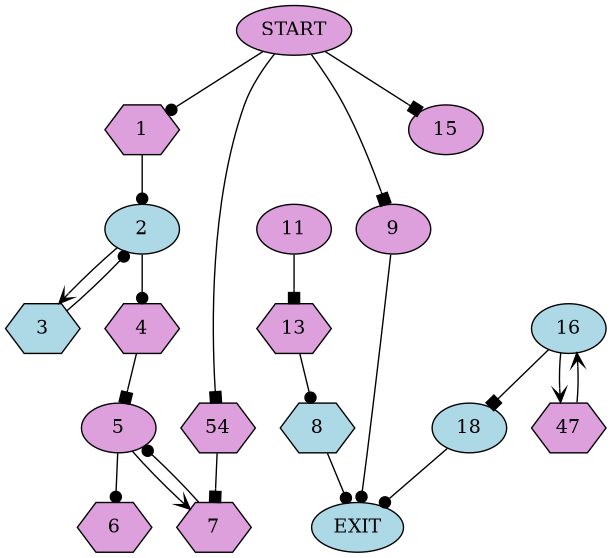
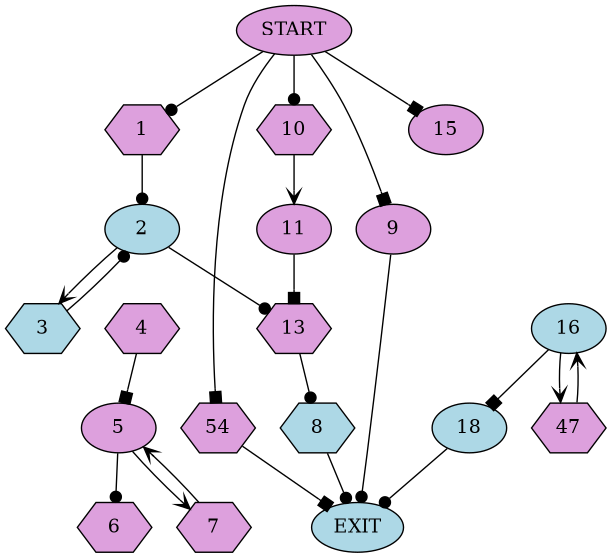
node "10": added
edge "2" -> "4": now "2" -> "13"
edge "54" -> "7": now "54" -> "EXIT"
edge "7" -> "5": arrowhead dot -> vee
